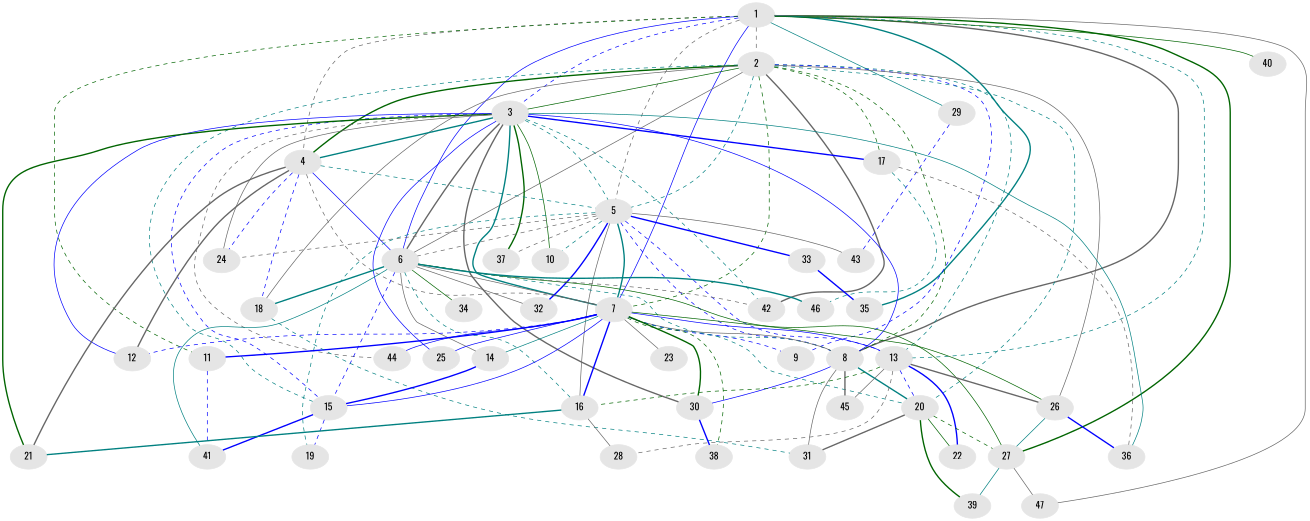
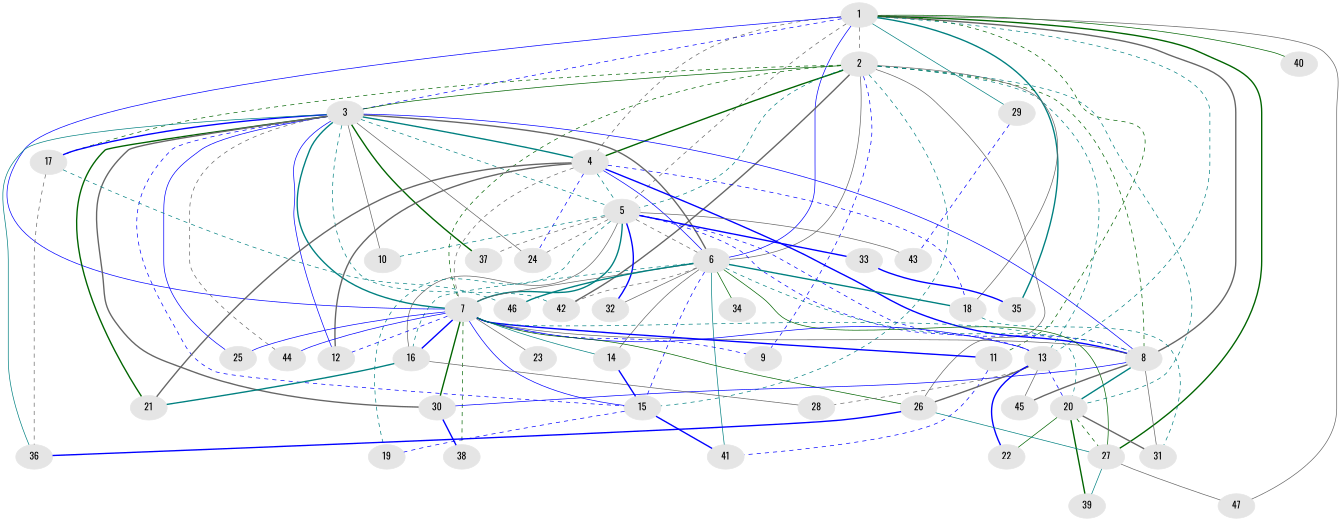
edge "3" -- "10": color darkgreen -> gray40
edge "4" -- "8": added
edge "13" -- "16": removed
